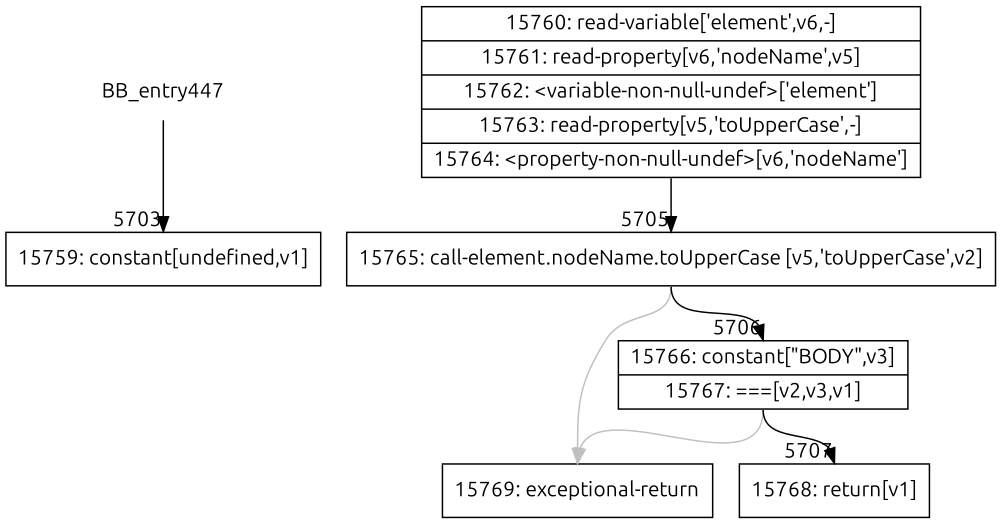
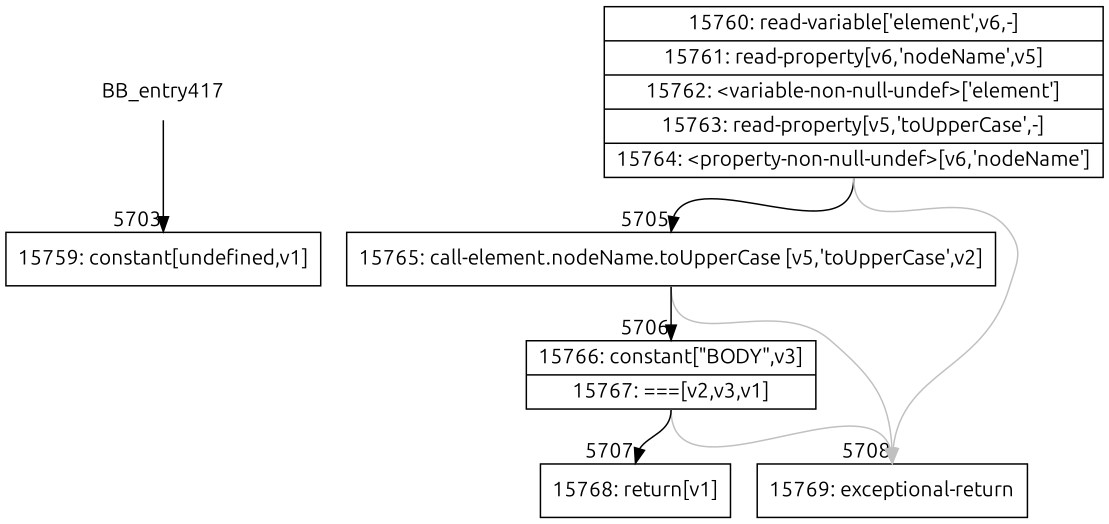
node "BB_entry447": label "BB_entry447" -> "BB_entry417"
edge "15760: read-variable['element',v6,-]" -> "15769: exceptional-return": added
